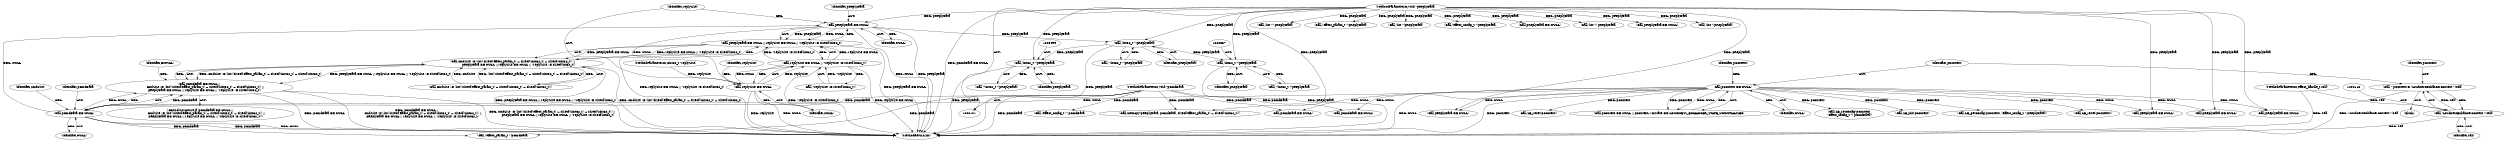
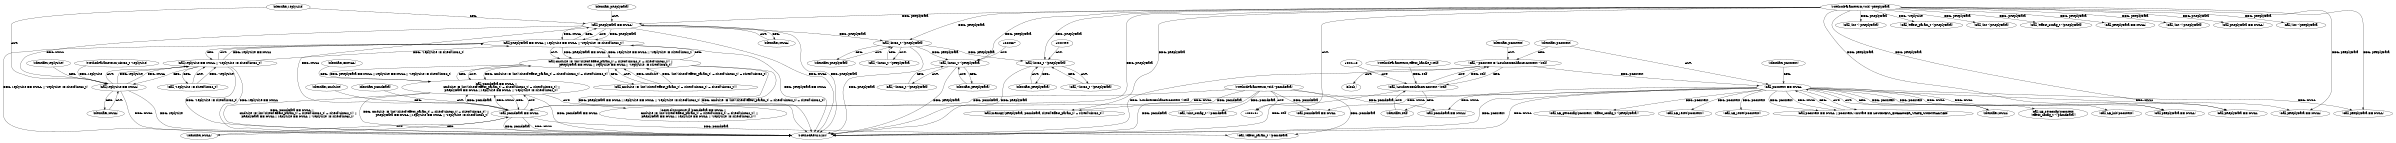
edge "(MethodParameterIn,void *pReplyData)" -> "(Call,(effect_param_t *)pReplyData)": label "DDG: pReplyData" -> "DDG: *replySize"
edge "(MethodParameterIn,void *pReplyData)" -> "(MethodReturn,int)": label "DDG: pCmdData == NULL" -> "DDG: pReplyData"
edge "(Call,* pContext = (LoudnessEnhancerContext *)self)" -> "(Call,pContext == NULL)": added, label "DDG: pContext"
node "(Call,(effect_config_t *) pCmdData)": label "(Call,(effect_config_t *) pCmdData)" -> "(Call,(uint_config_t *) pCmdData)"
edge "(MethodParameterIn,effect_handle_t self)" -> "(MethodReturn,int)": removed, label "DDG: self"
